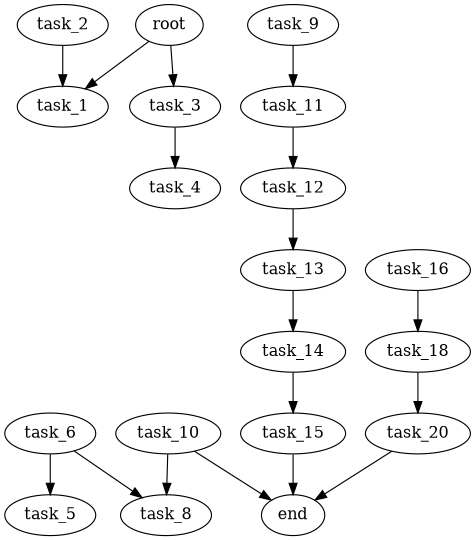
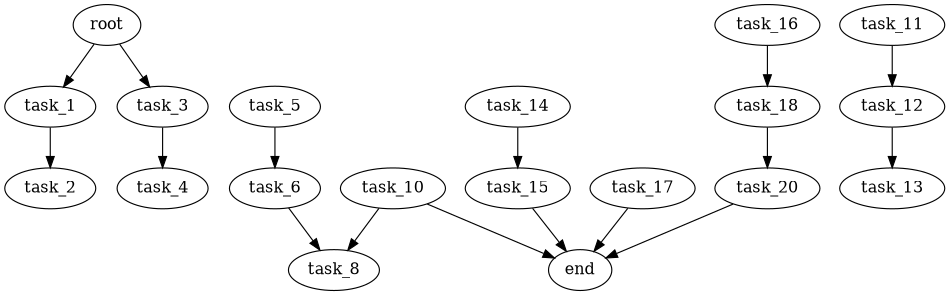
node "task_9": removed
edge "task_2" -> "task_1": reversed
node "task_17": added
edge "task_13" -> "task_14": removed
edge "task_6" -> "task_5": reversed
